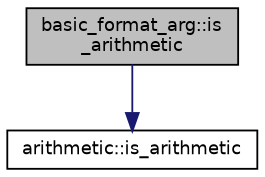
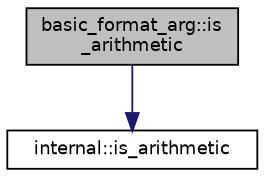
node "arithmetic::is_arithmetic": label "arithmetic::is_arithmetic" -> "internal::is_arithmetic"
